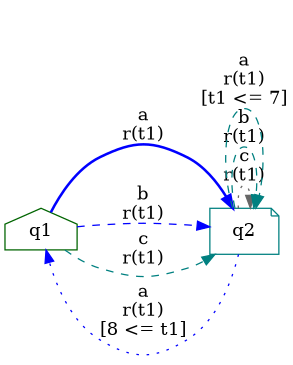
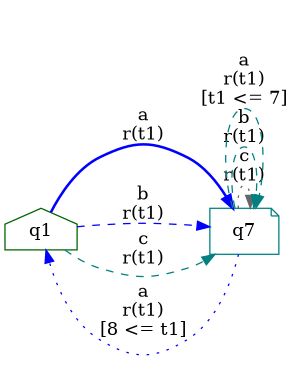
node "q2": label "q2" -> "q7"
